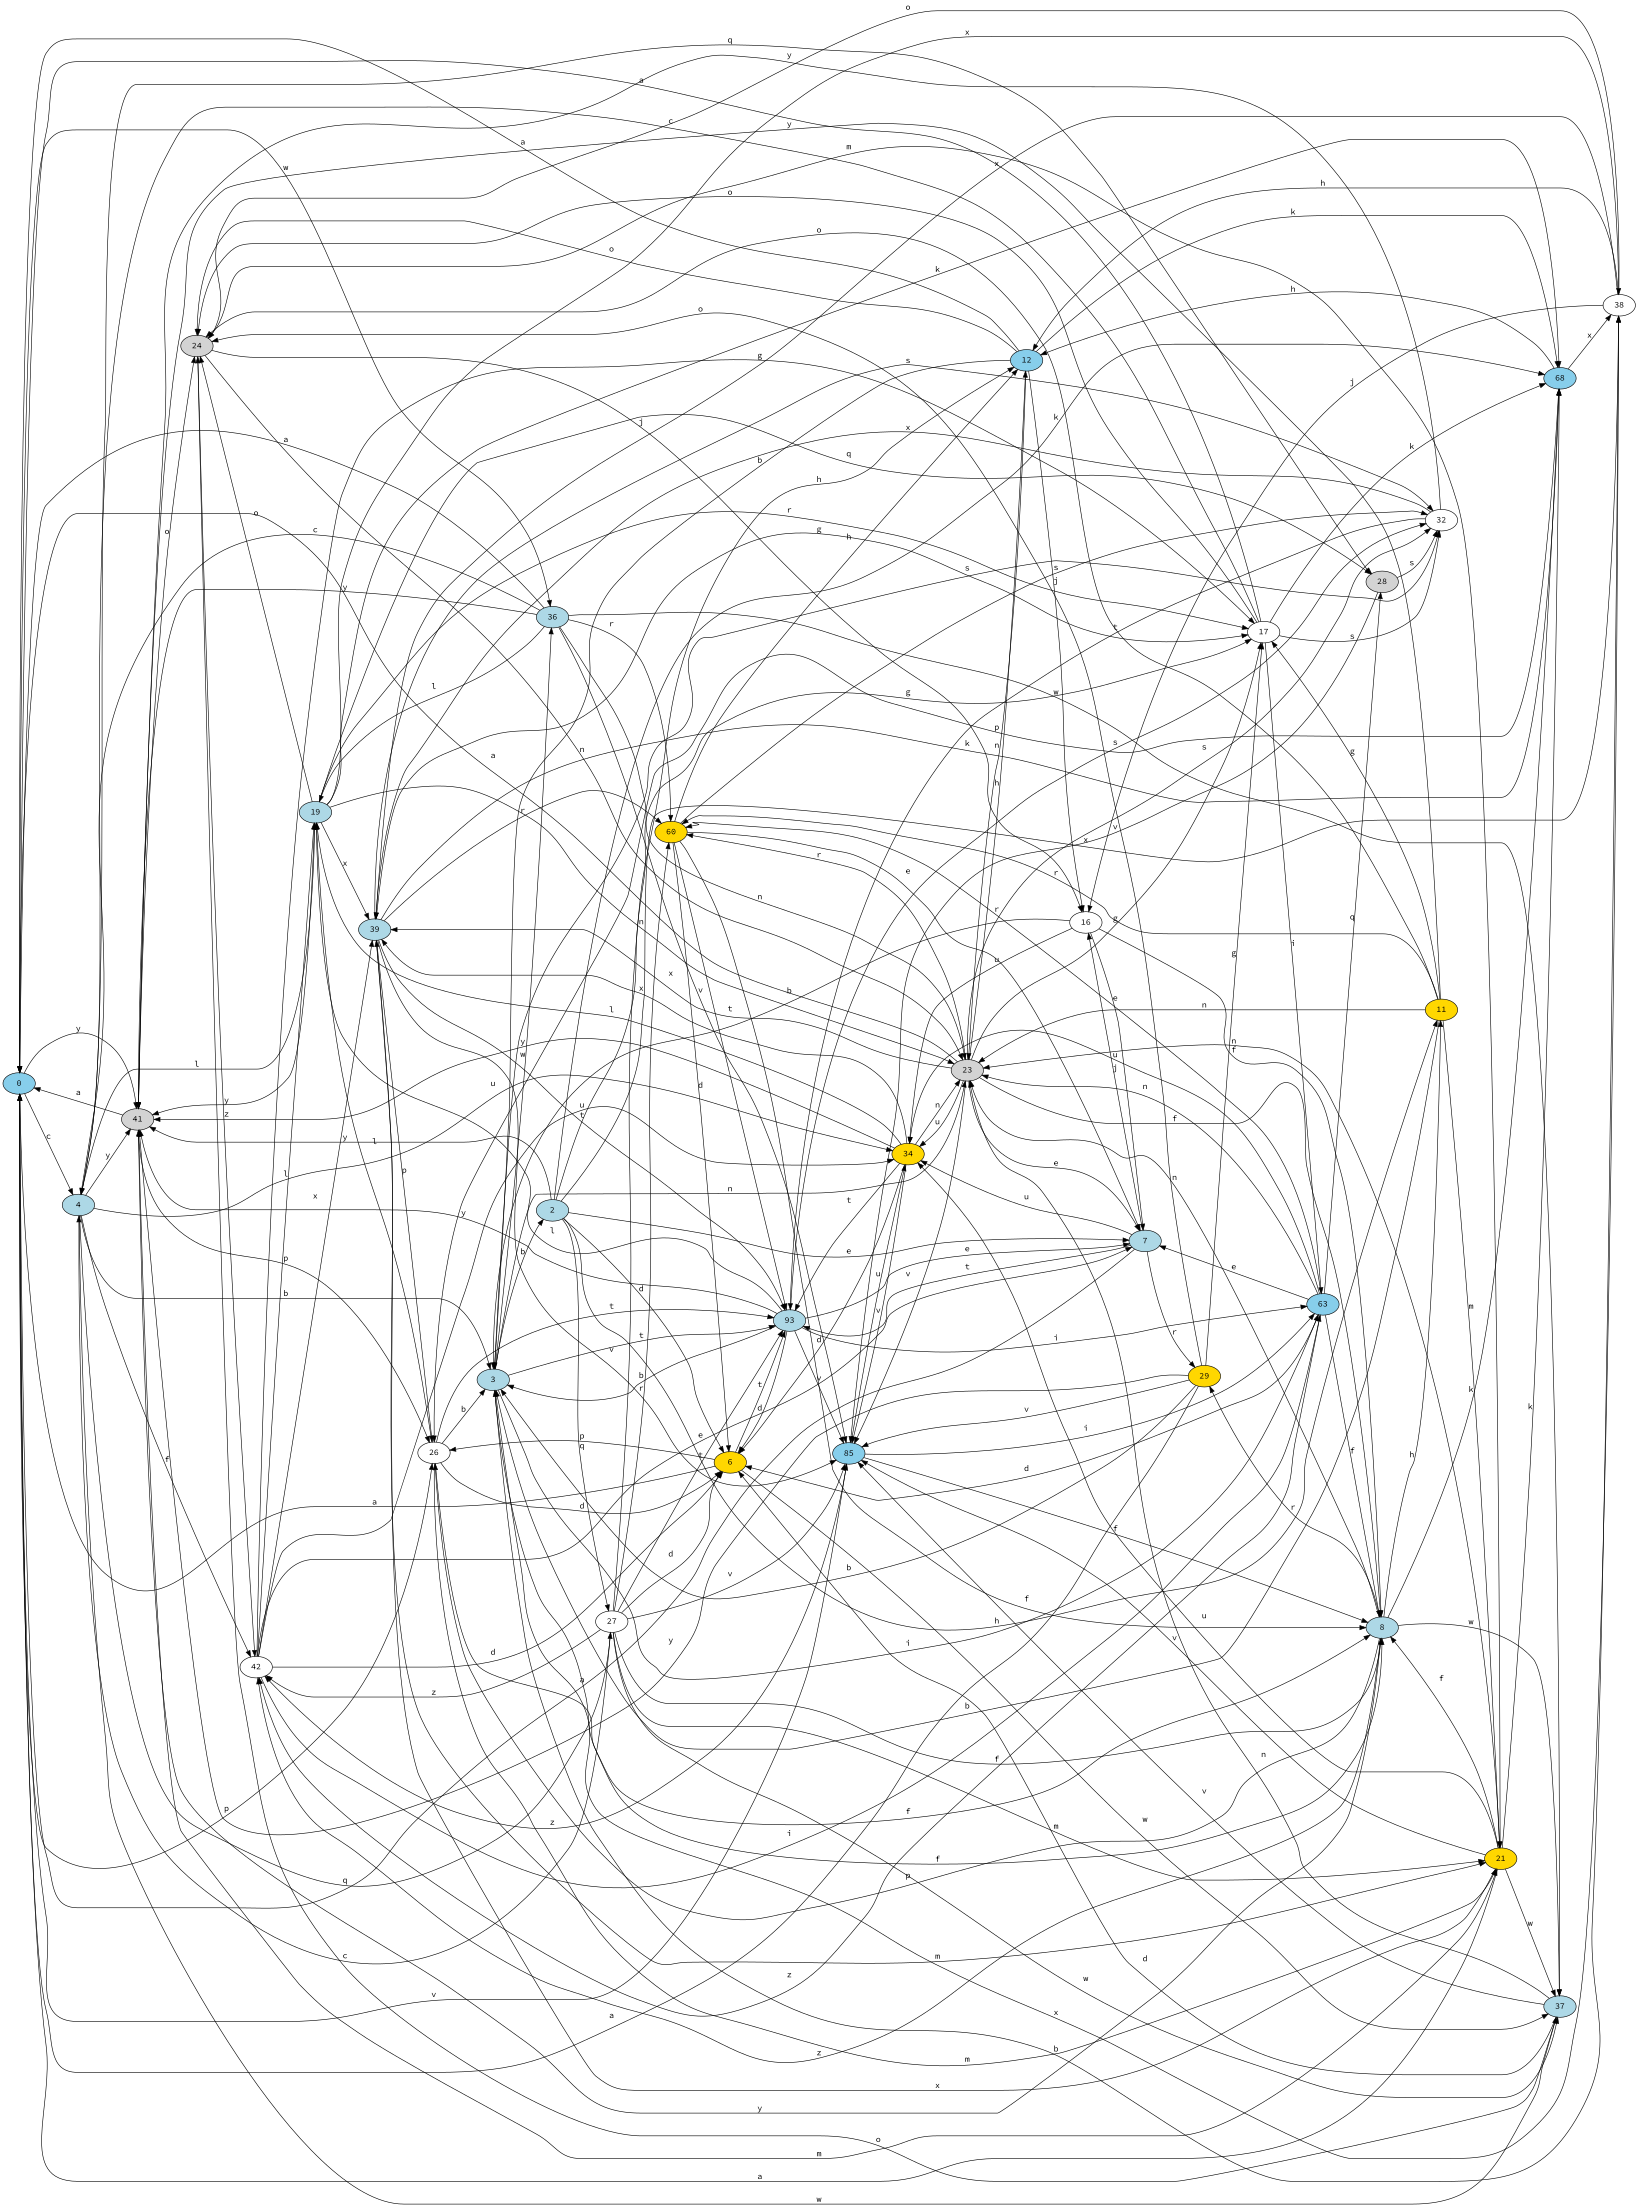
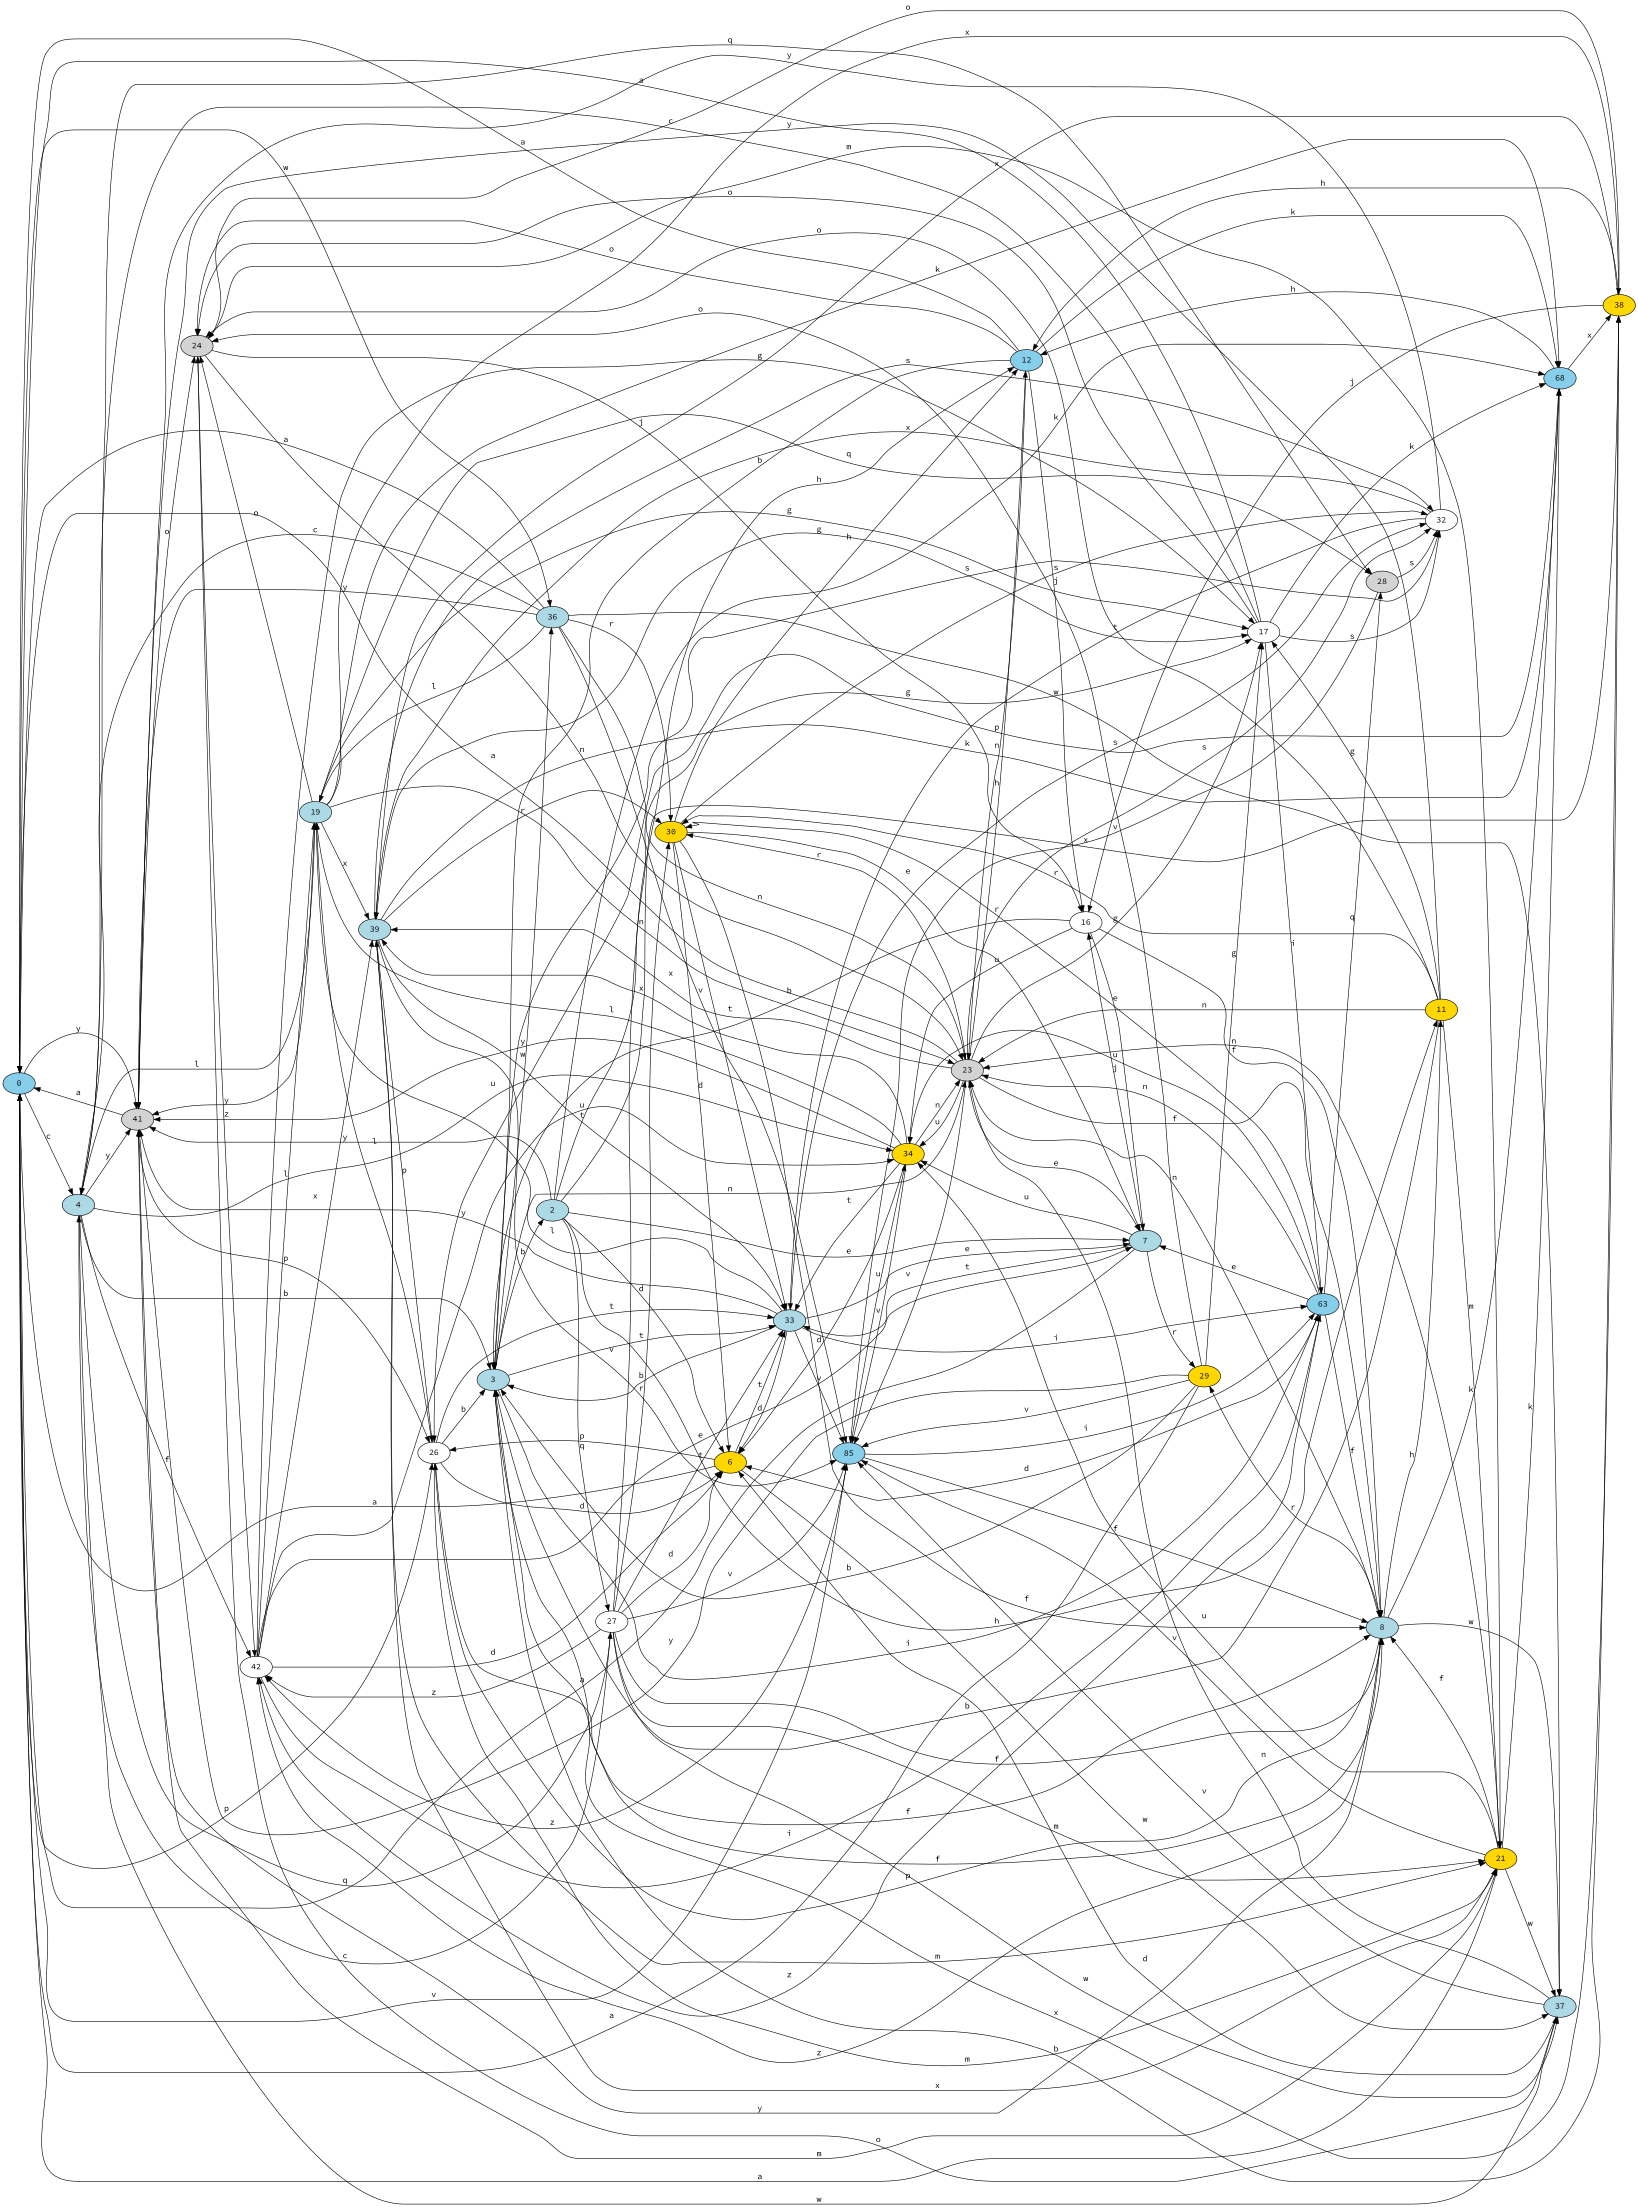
node "38": fillcolor white -> gold
edge "19" -> "17": label "r" -> "g"
node "60": label "60" -> "30"
node "93": label "93" -> "33"
